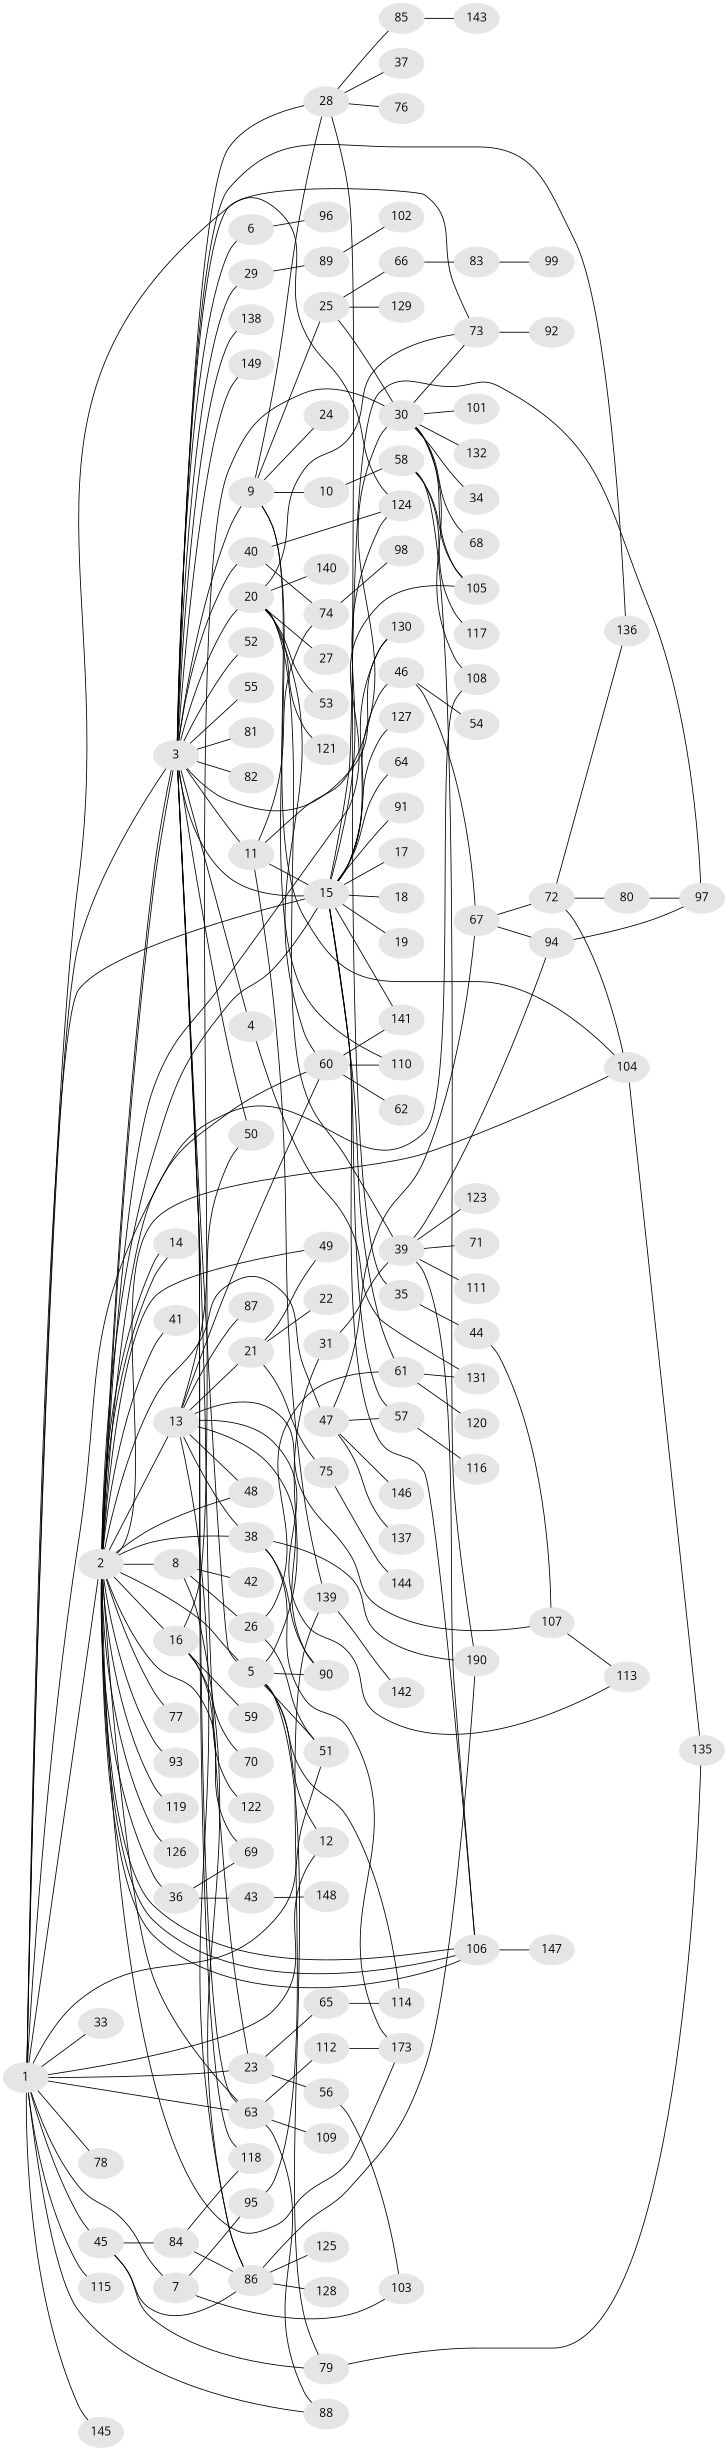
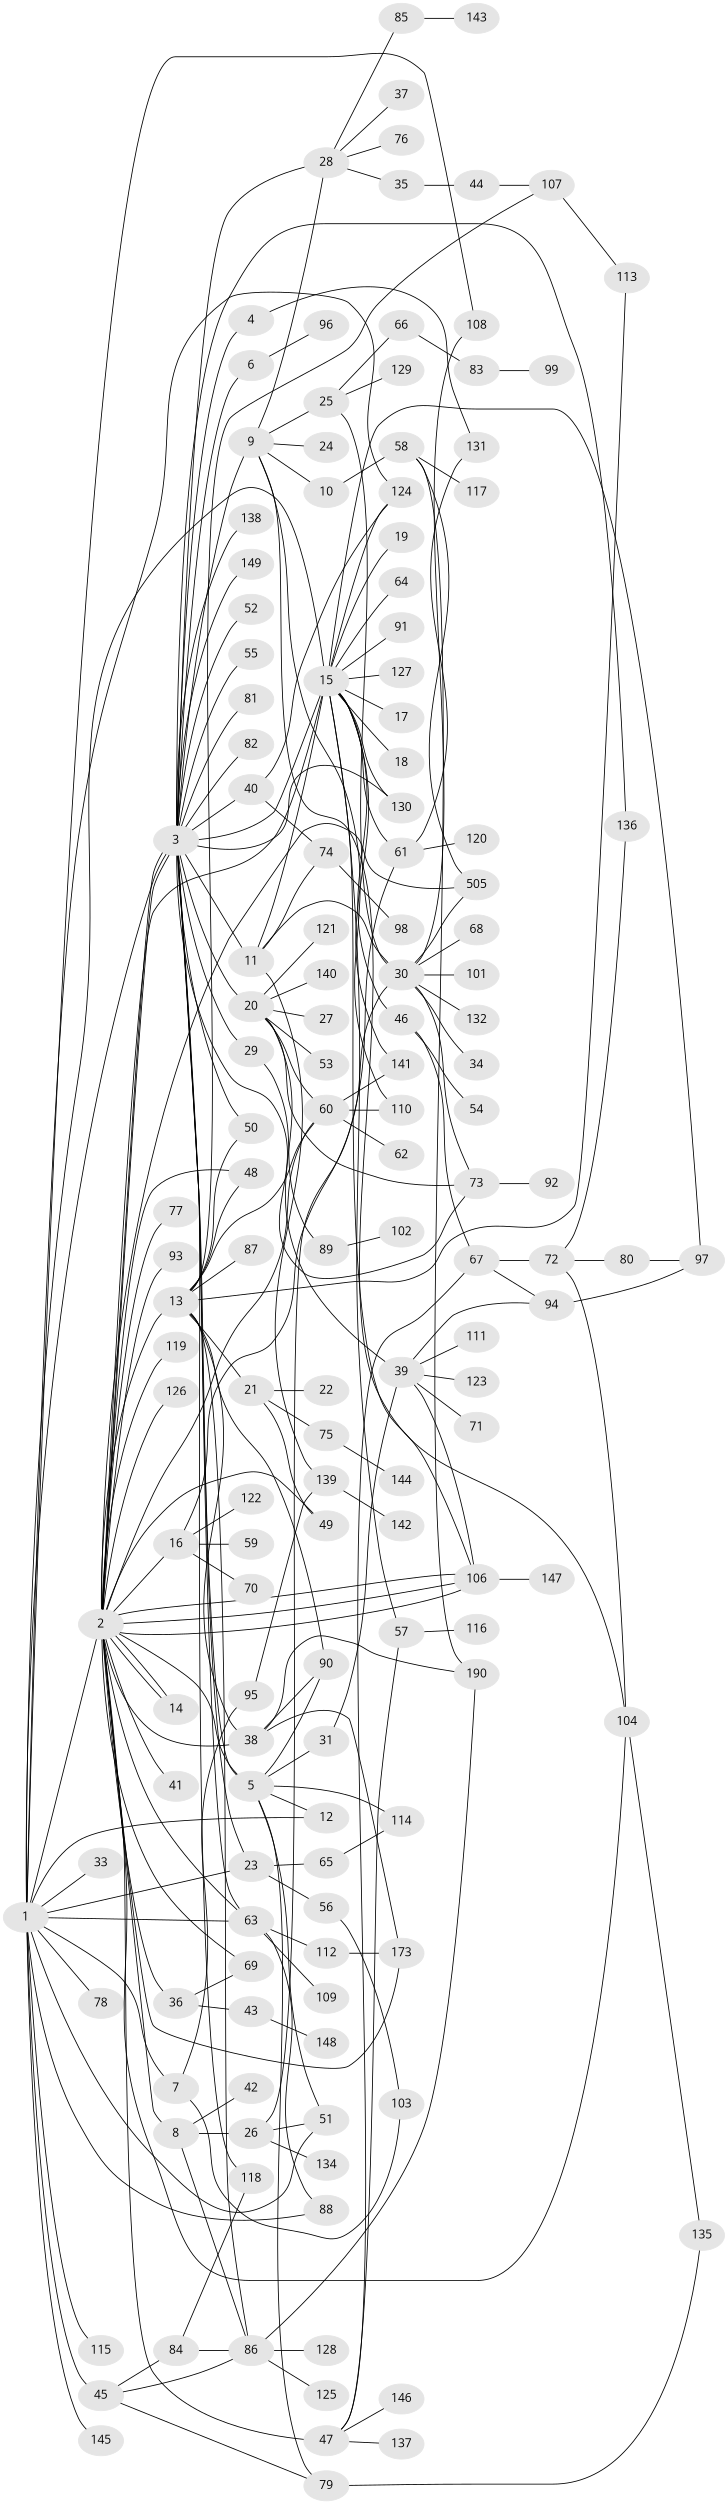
node "105": label "105" -> "505"
node "134": added
